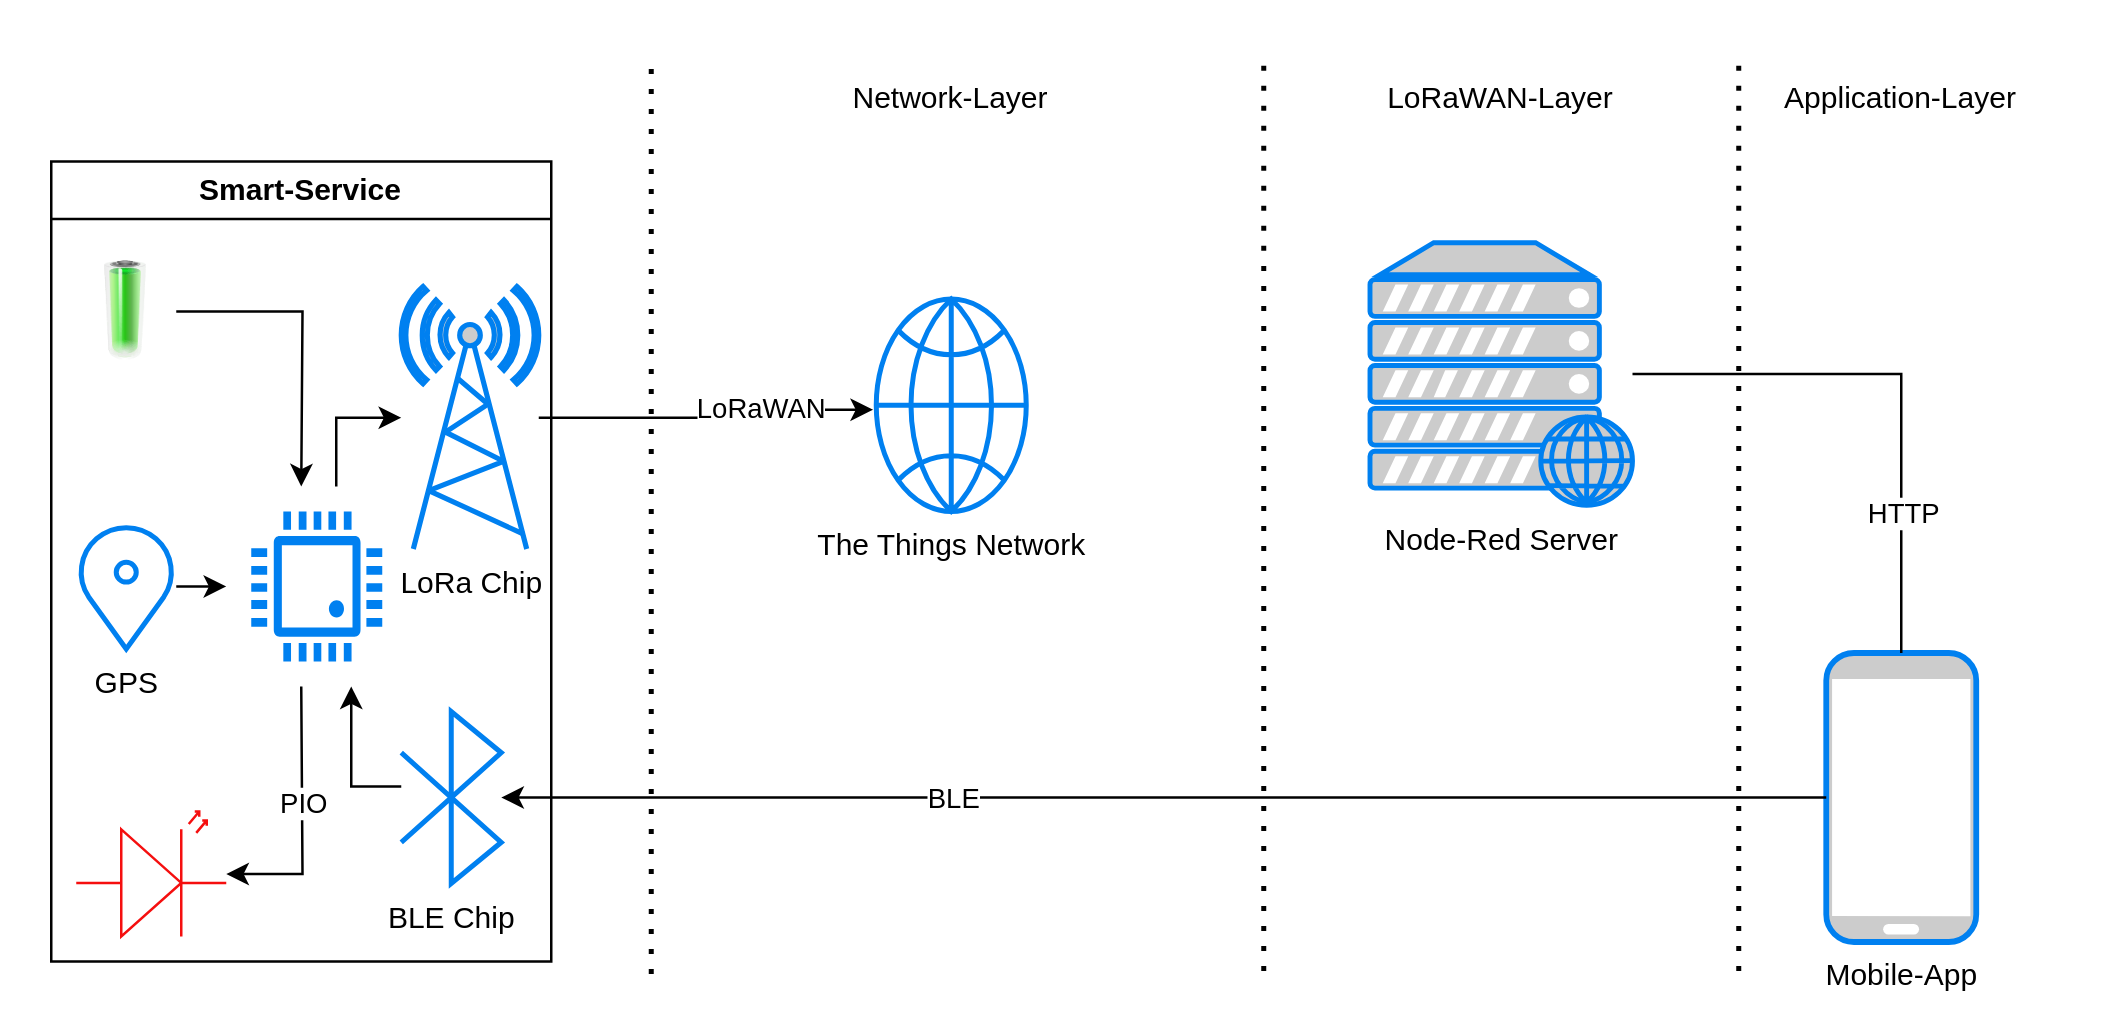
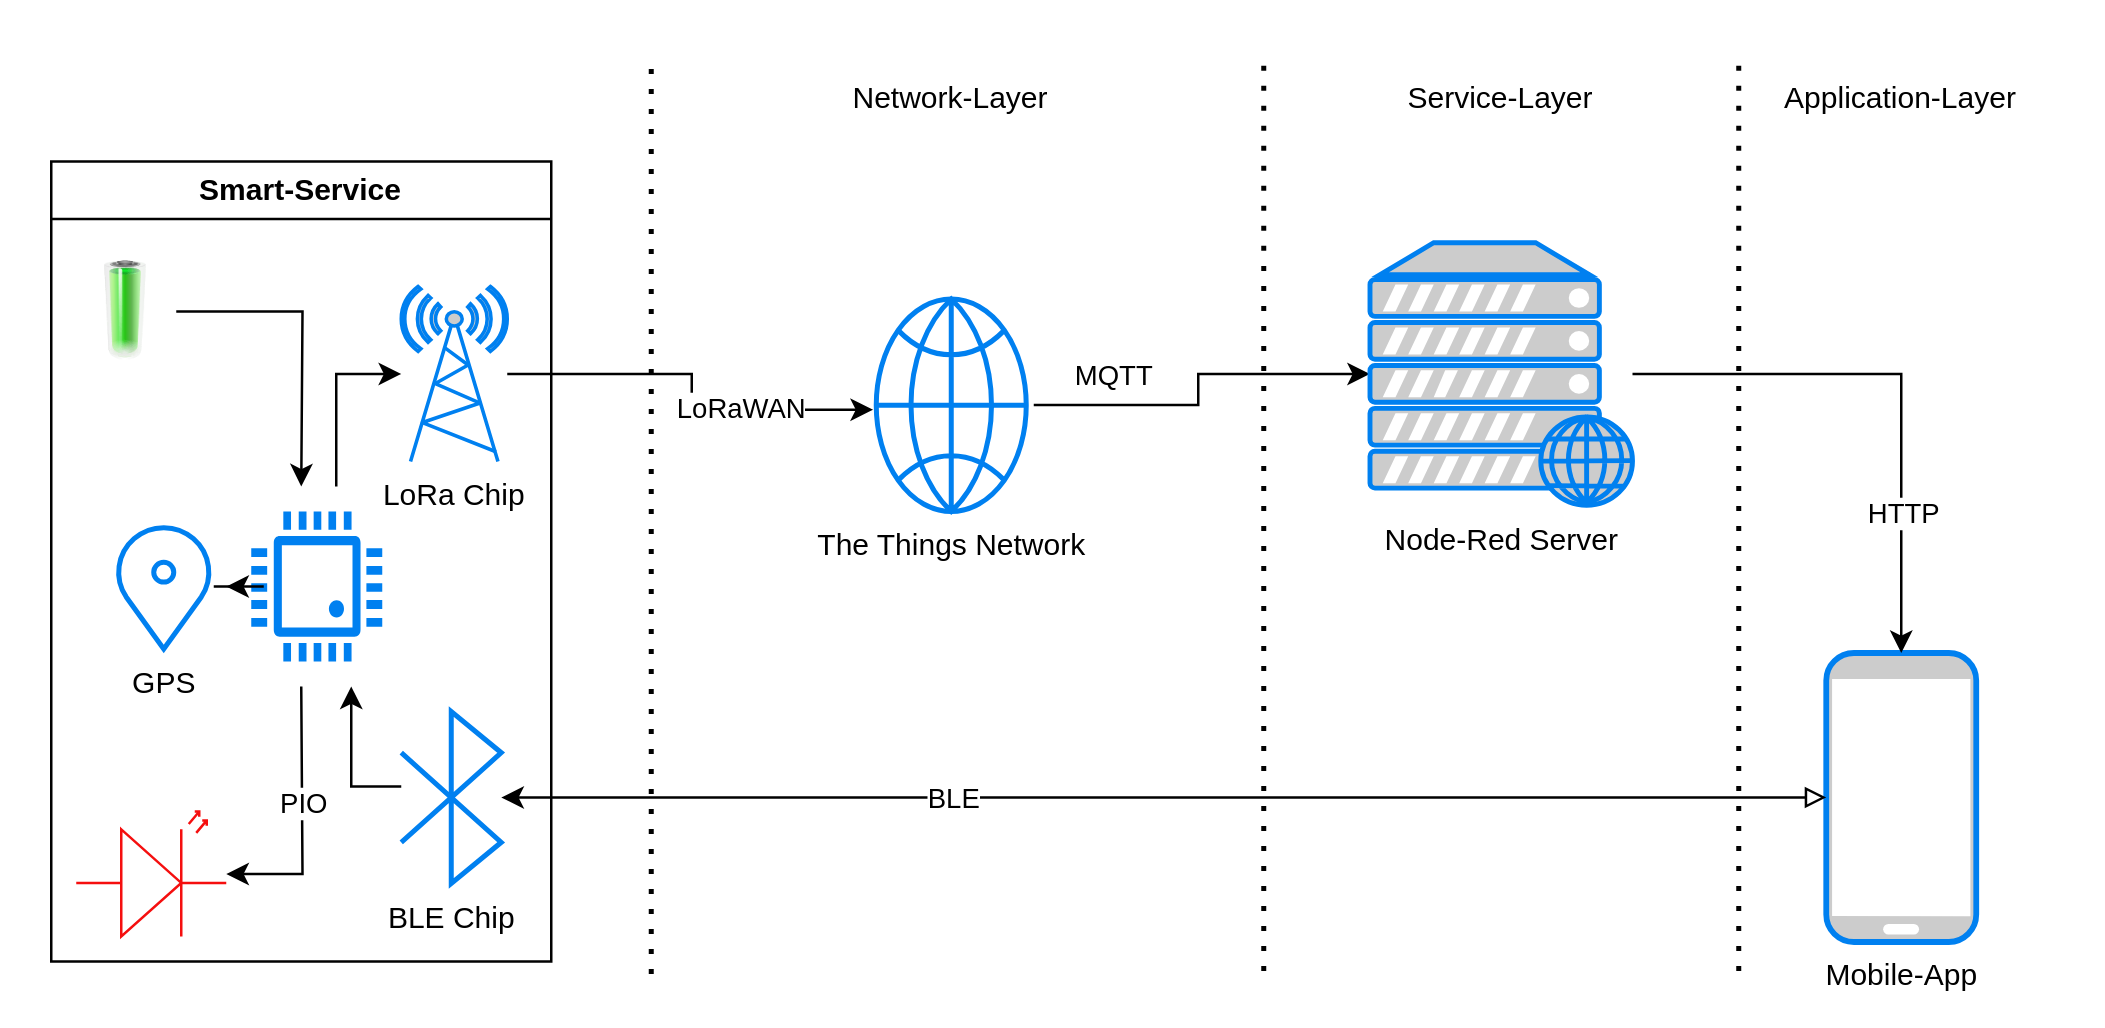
node "LoRaWAN-Layer": label "LoRaWAN-Layer" -> "Service-Layer"
edge "The Things Network" -> "Node-Red Server": added, label "MQTT"
node "LoRa Chip": size 138x263 -> 106x175
node "GPS": moved (126, 586) -> (164, 586)
edge "Node-Red Server" -- "Mobile-App": arrowhead none -> classic
edge "Mobile-App" -> "BLE Chip": arrowhead none -> block
